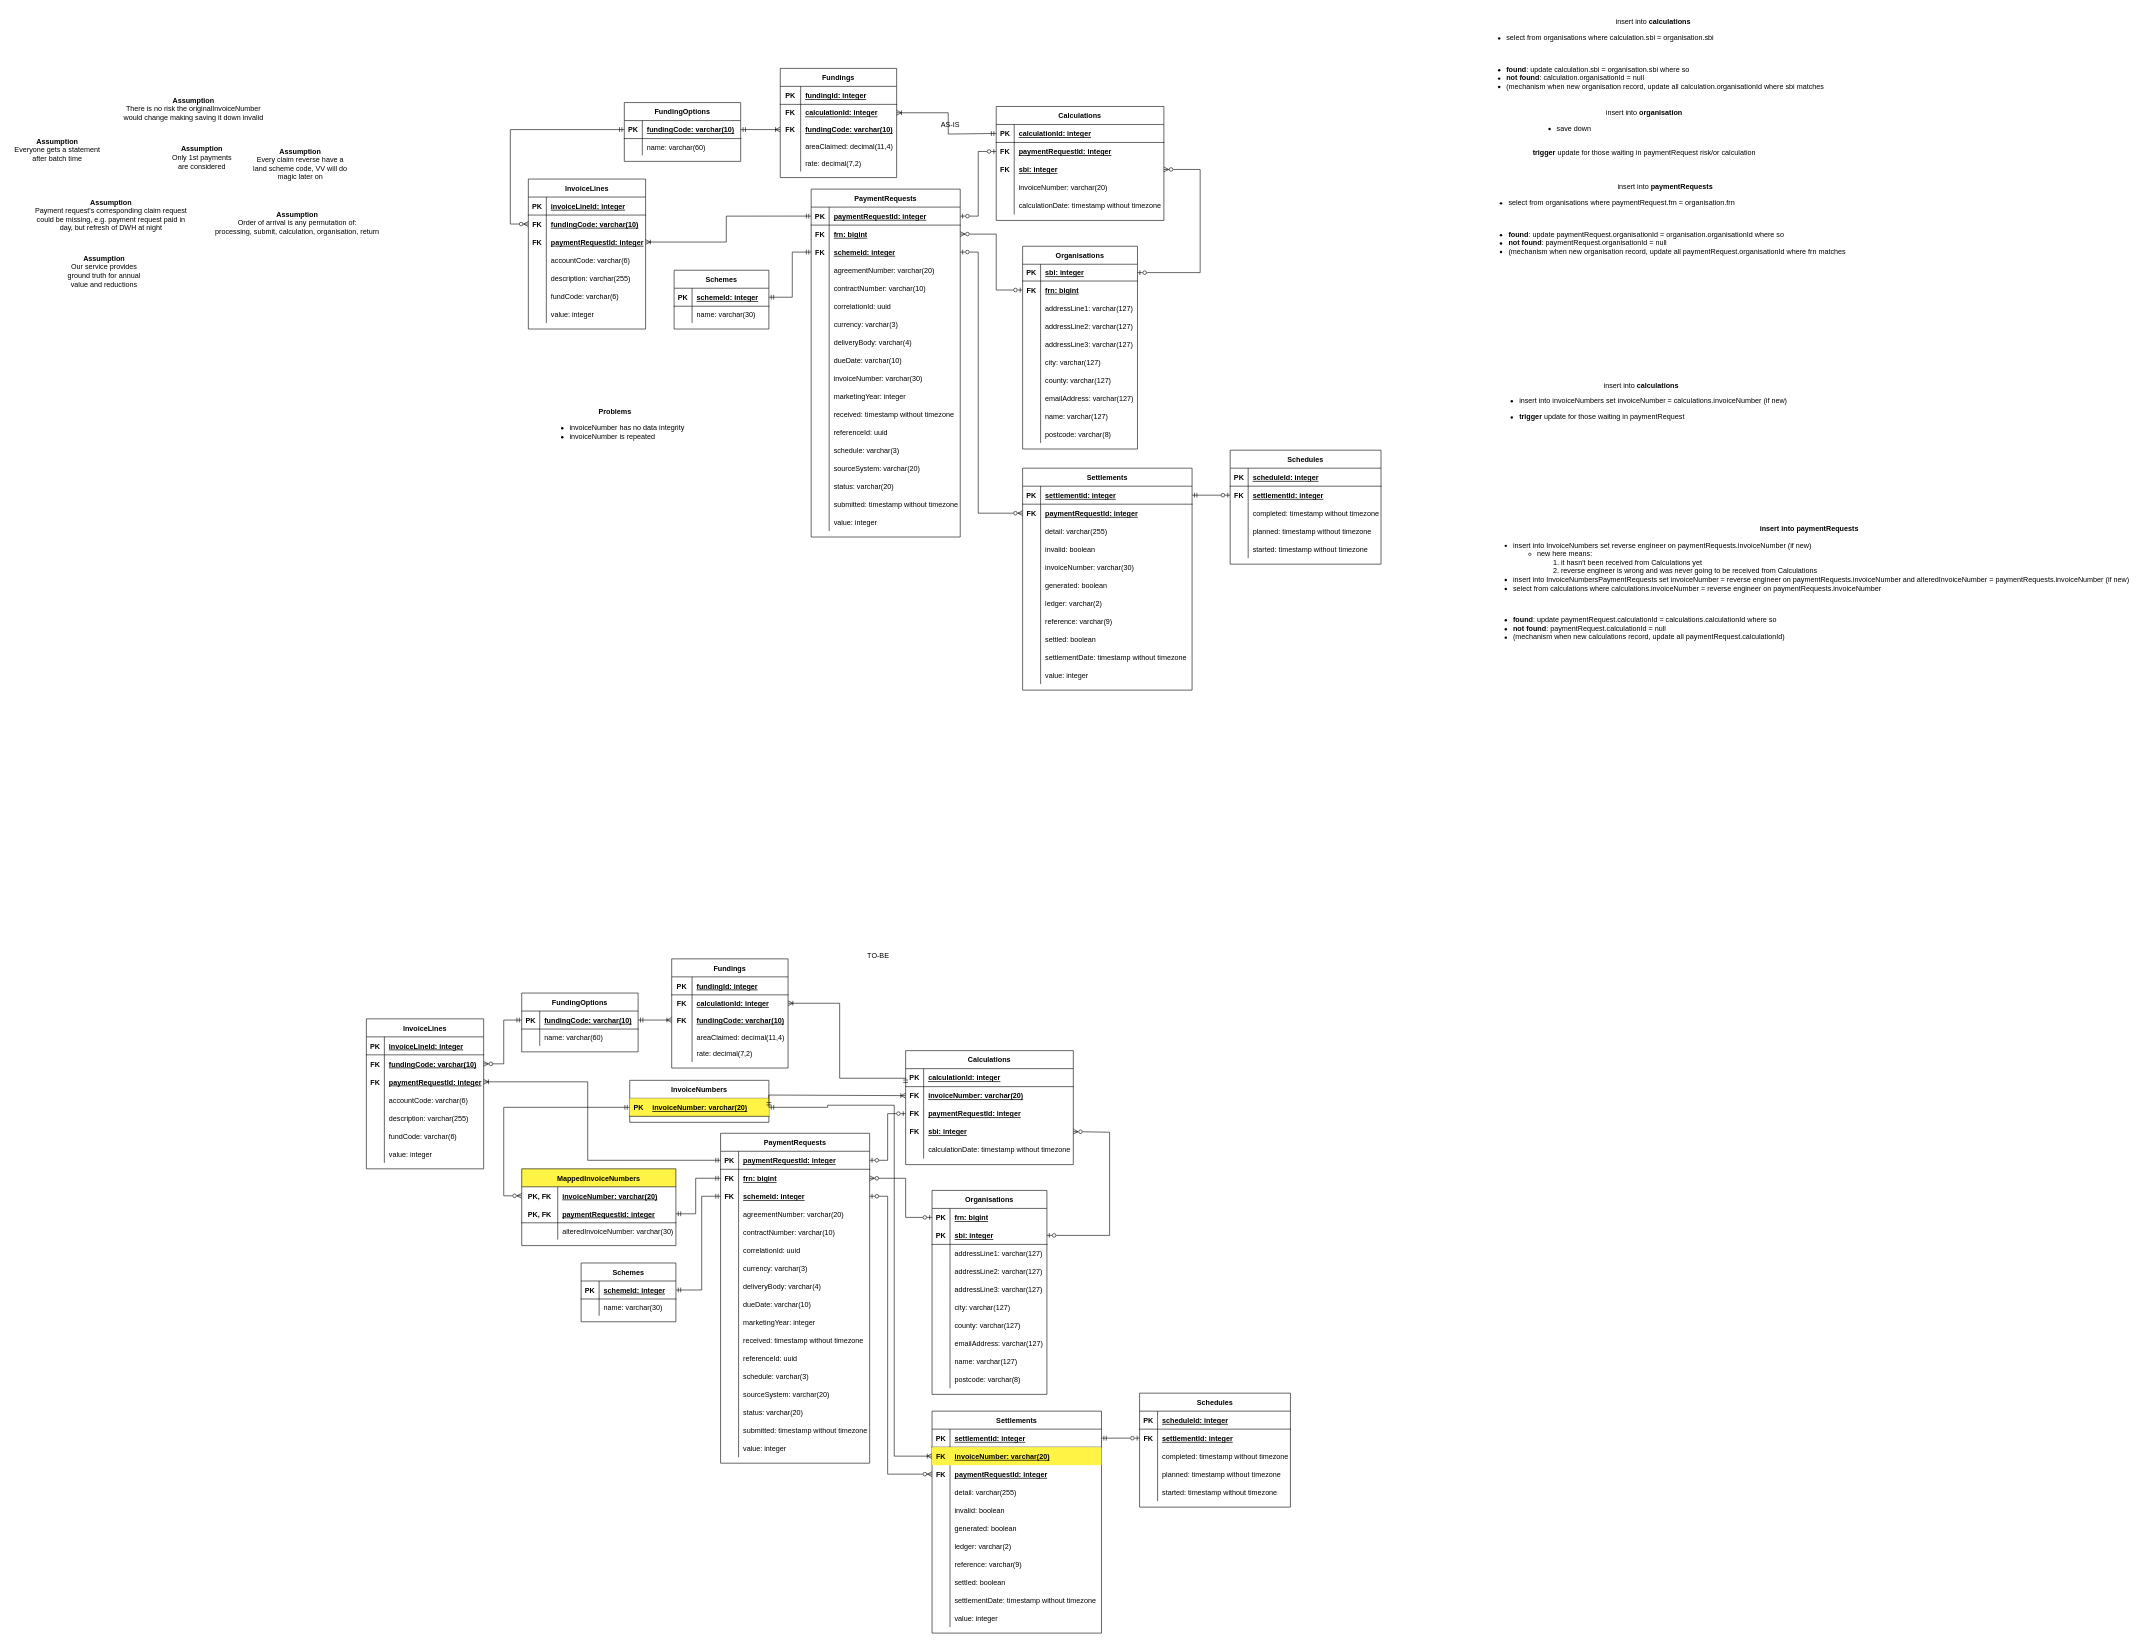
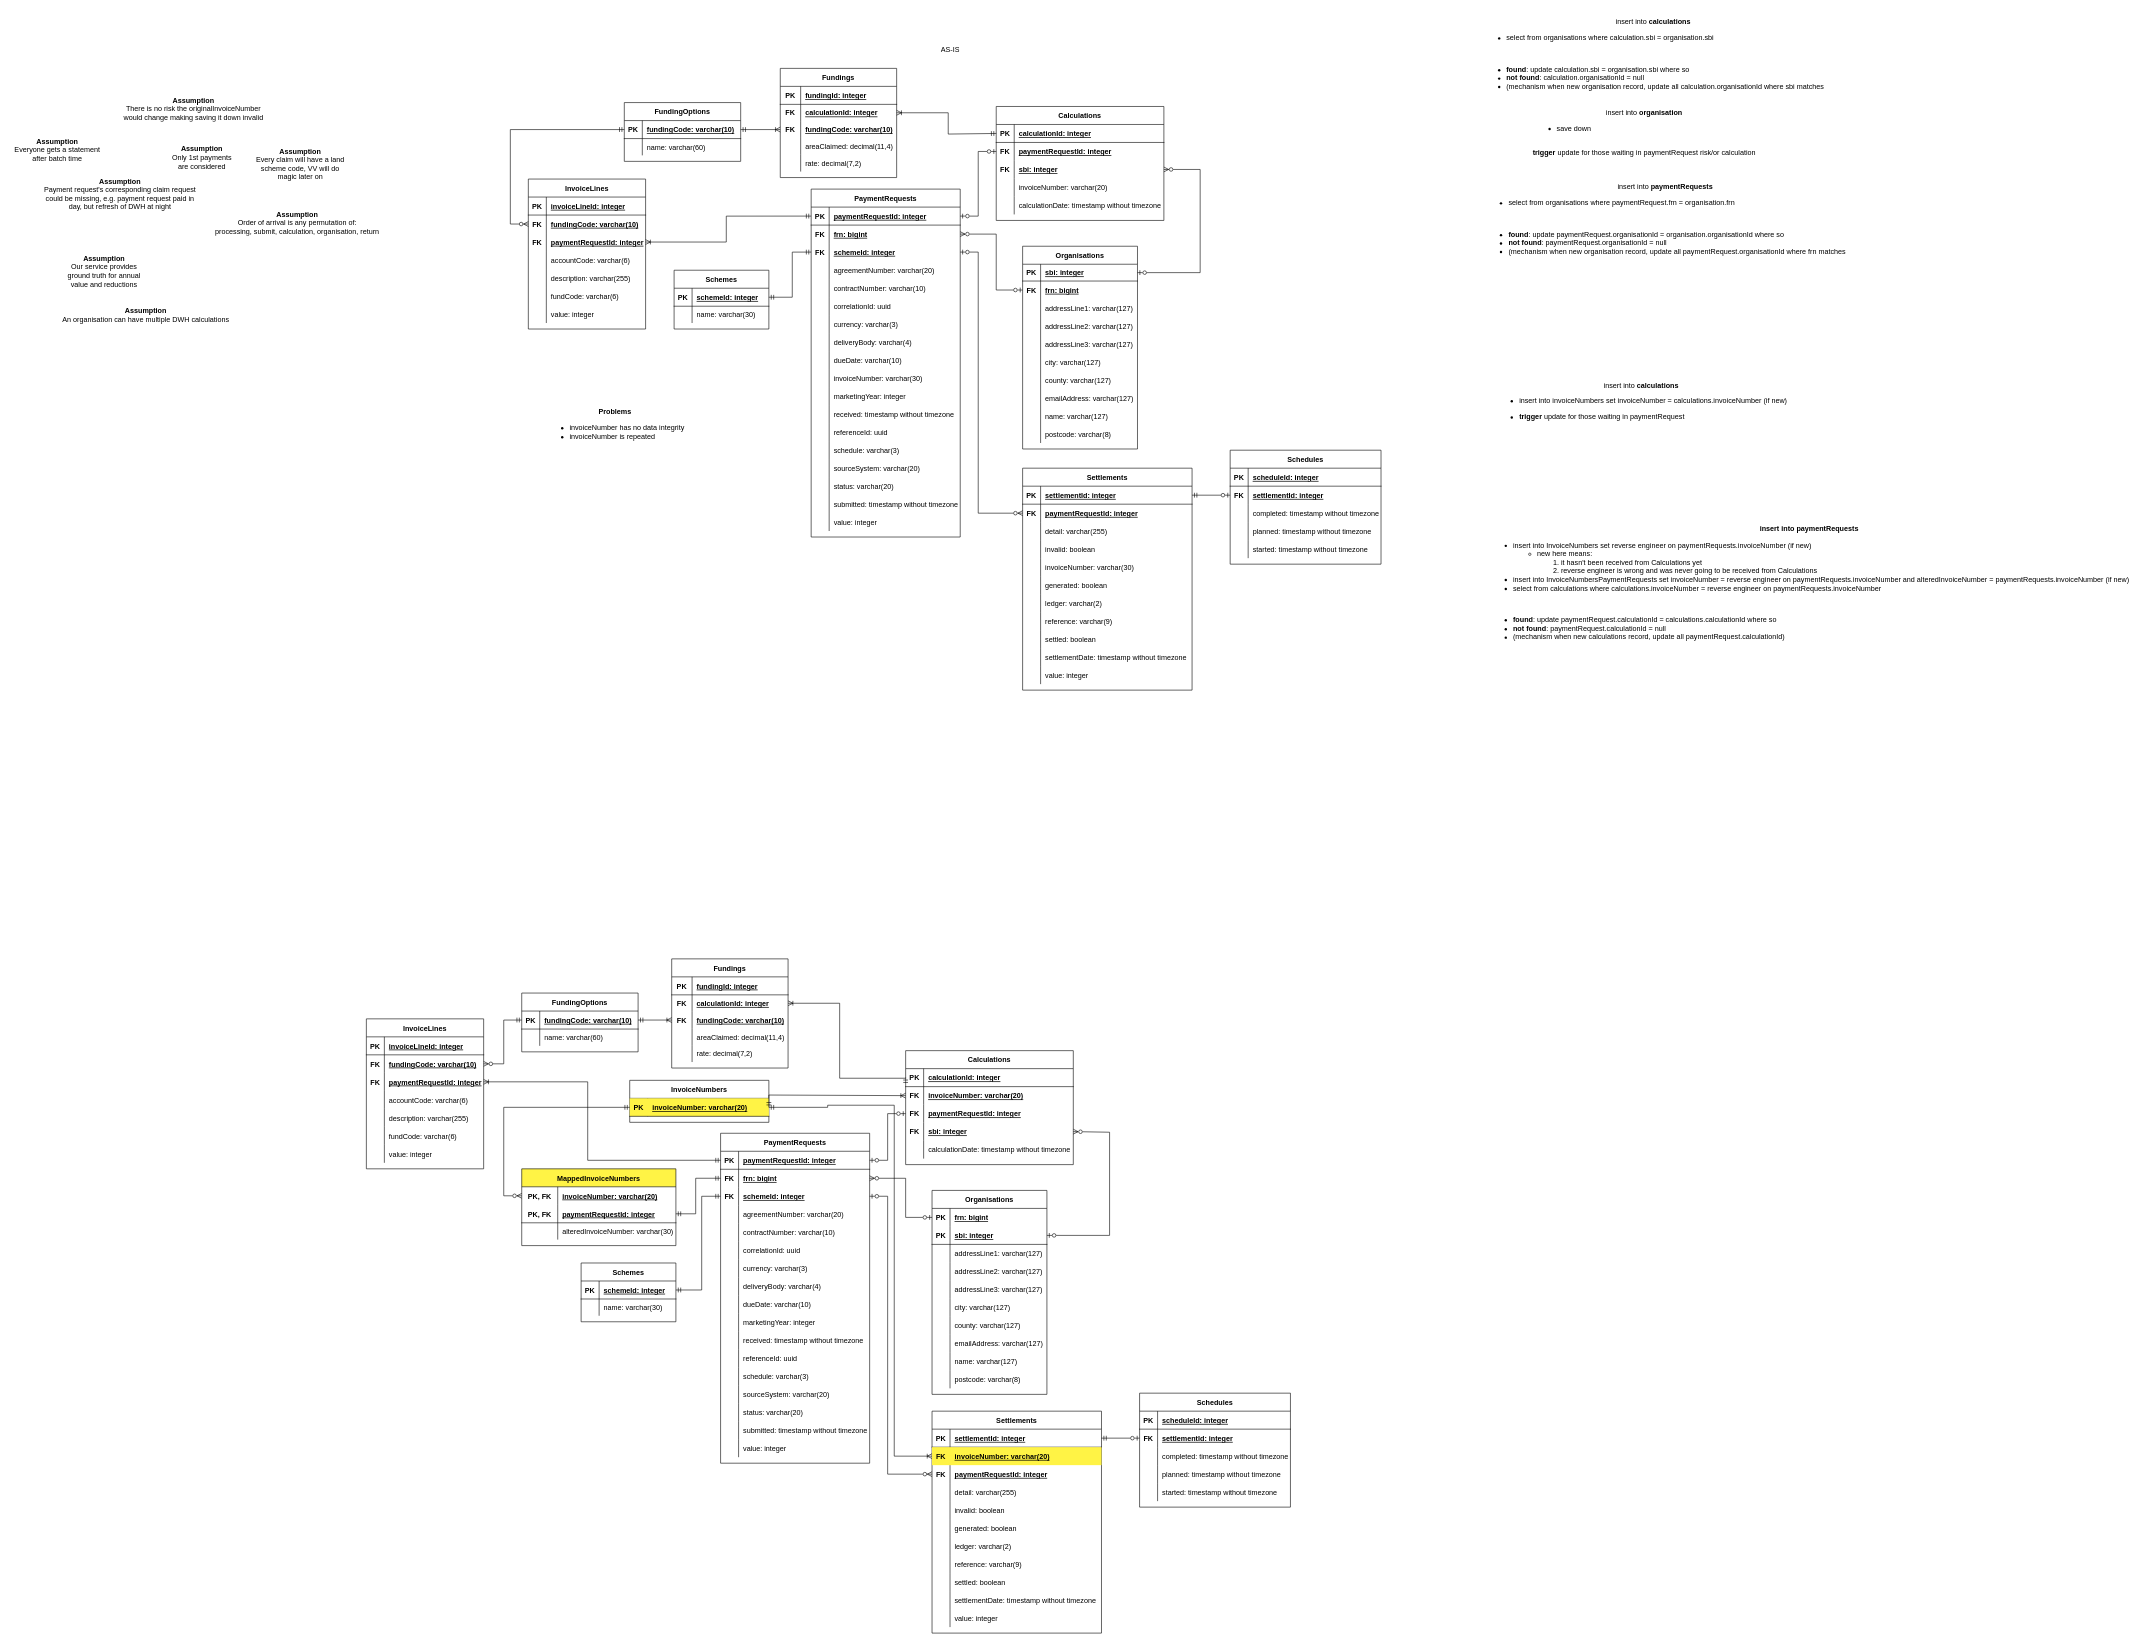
node "AS-IS": moved (950, 125) -> (950, 50)
node "Assumption Every claim reverse have a land scheme code, VV will do magic later on": label "Assumption Every claim reverse have a land scheme code, VV will do magic later on" -> "Assumption Every claim will have a land scheme code, VV will do magic later on"
node "Assumption Payment request's corresponding claim request could be missing, e.g. payment request paid in day, but refresh of DWH at night": moved (111, 215) -> (120, 194)
node "Assumption An organisation can have multiple DWH calculations": added
node "TO-BE": removed
